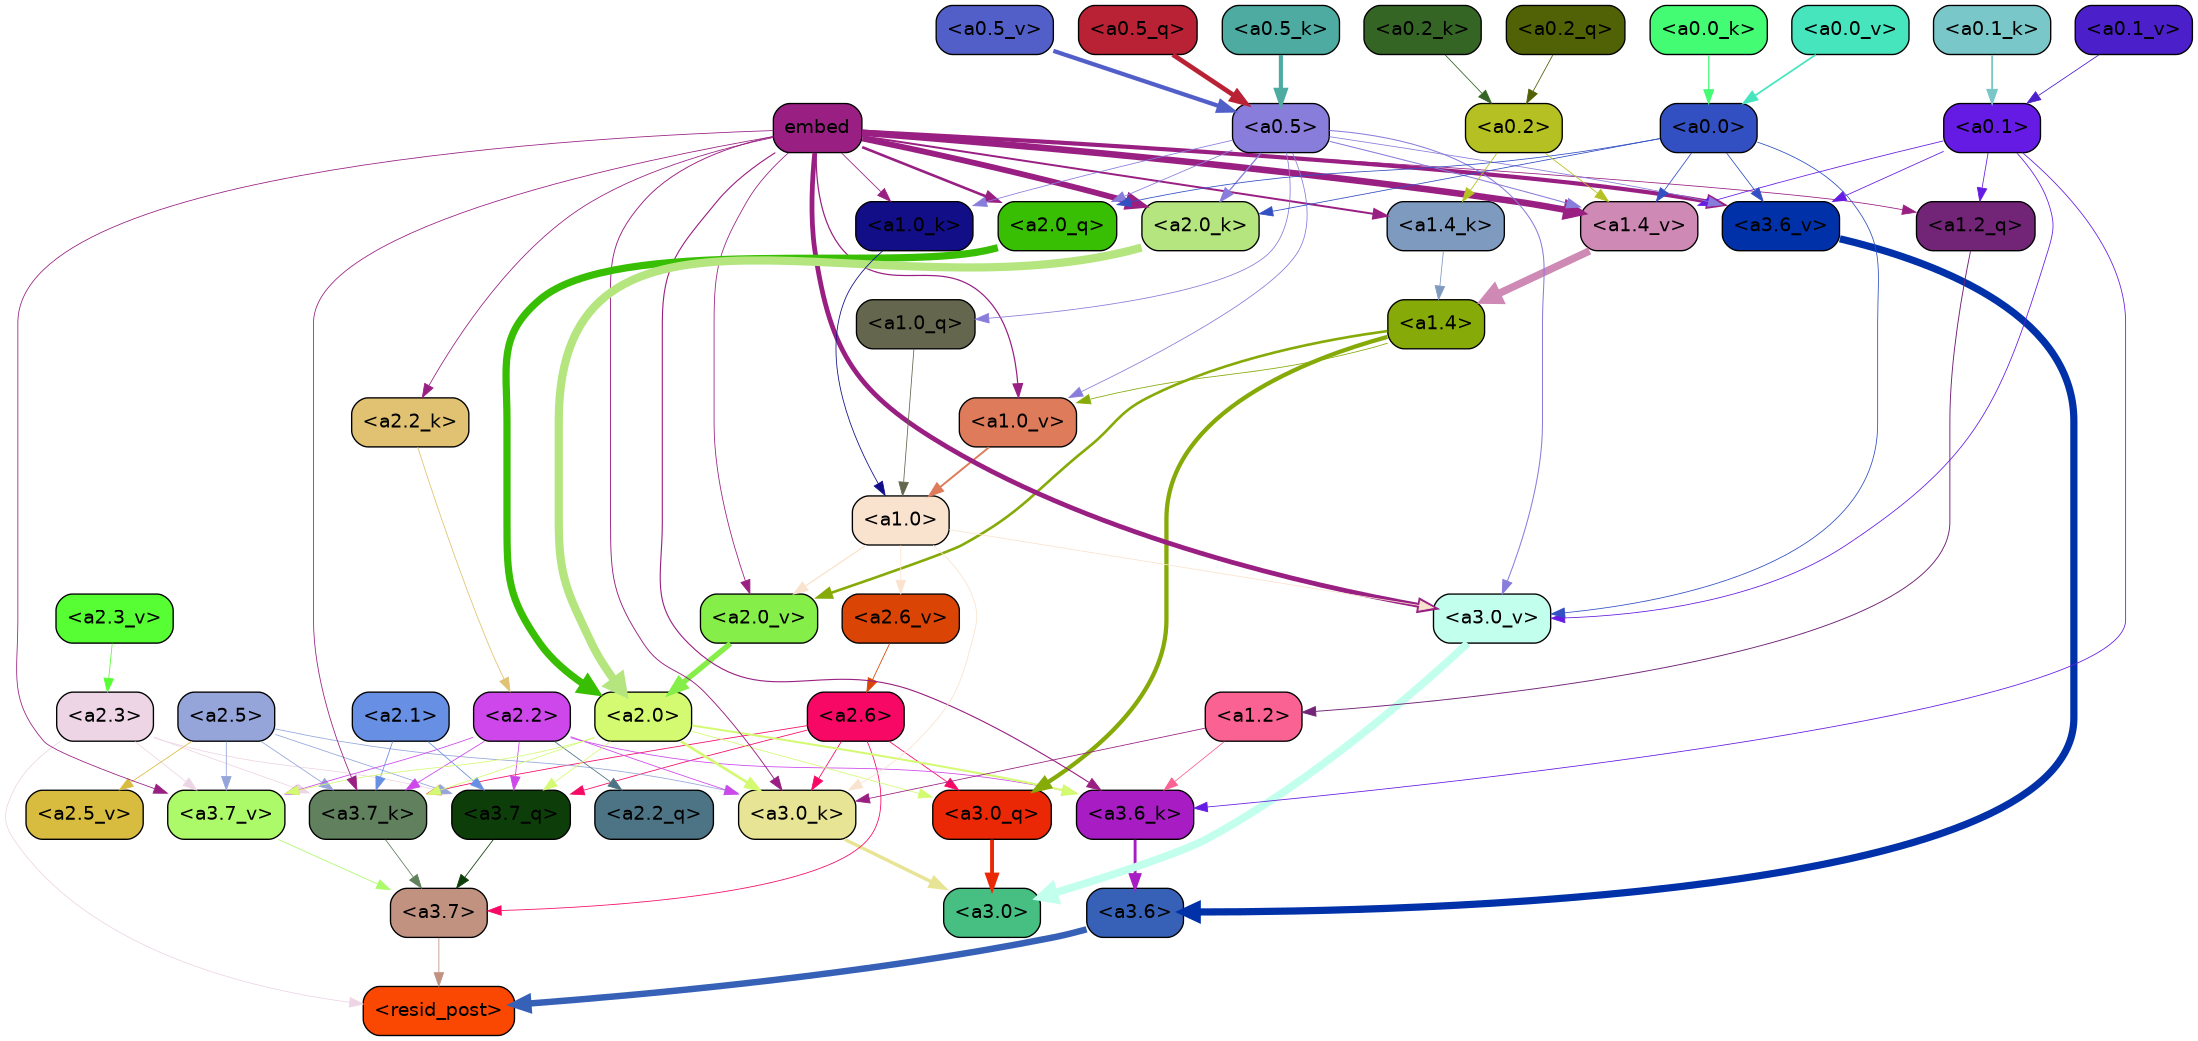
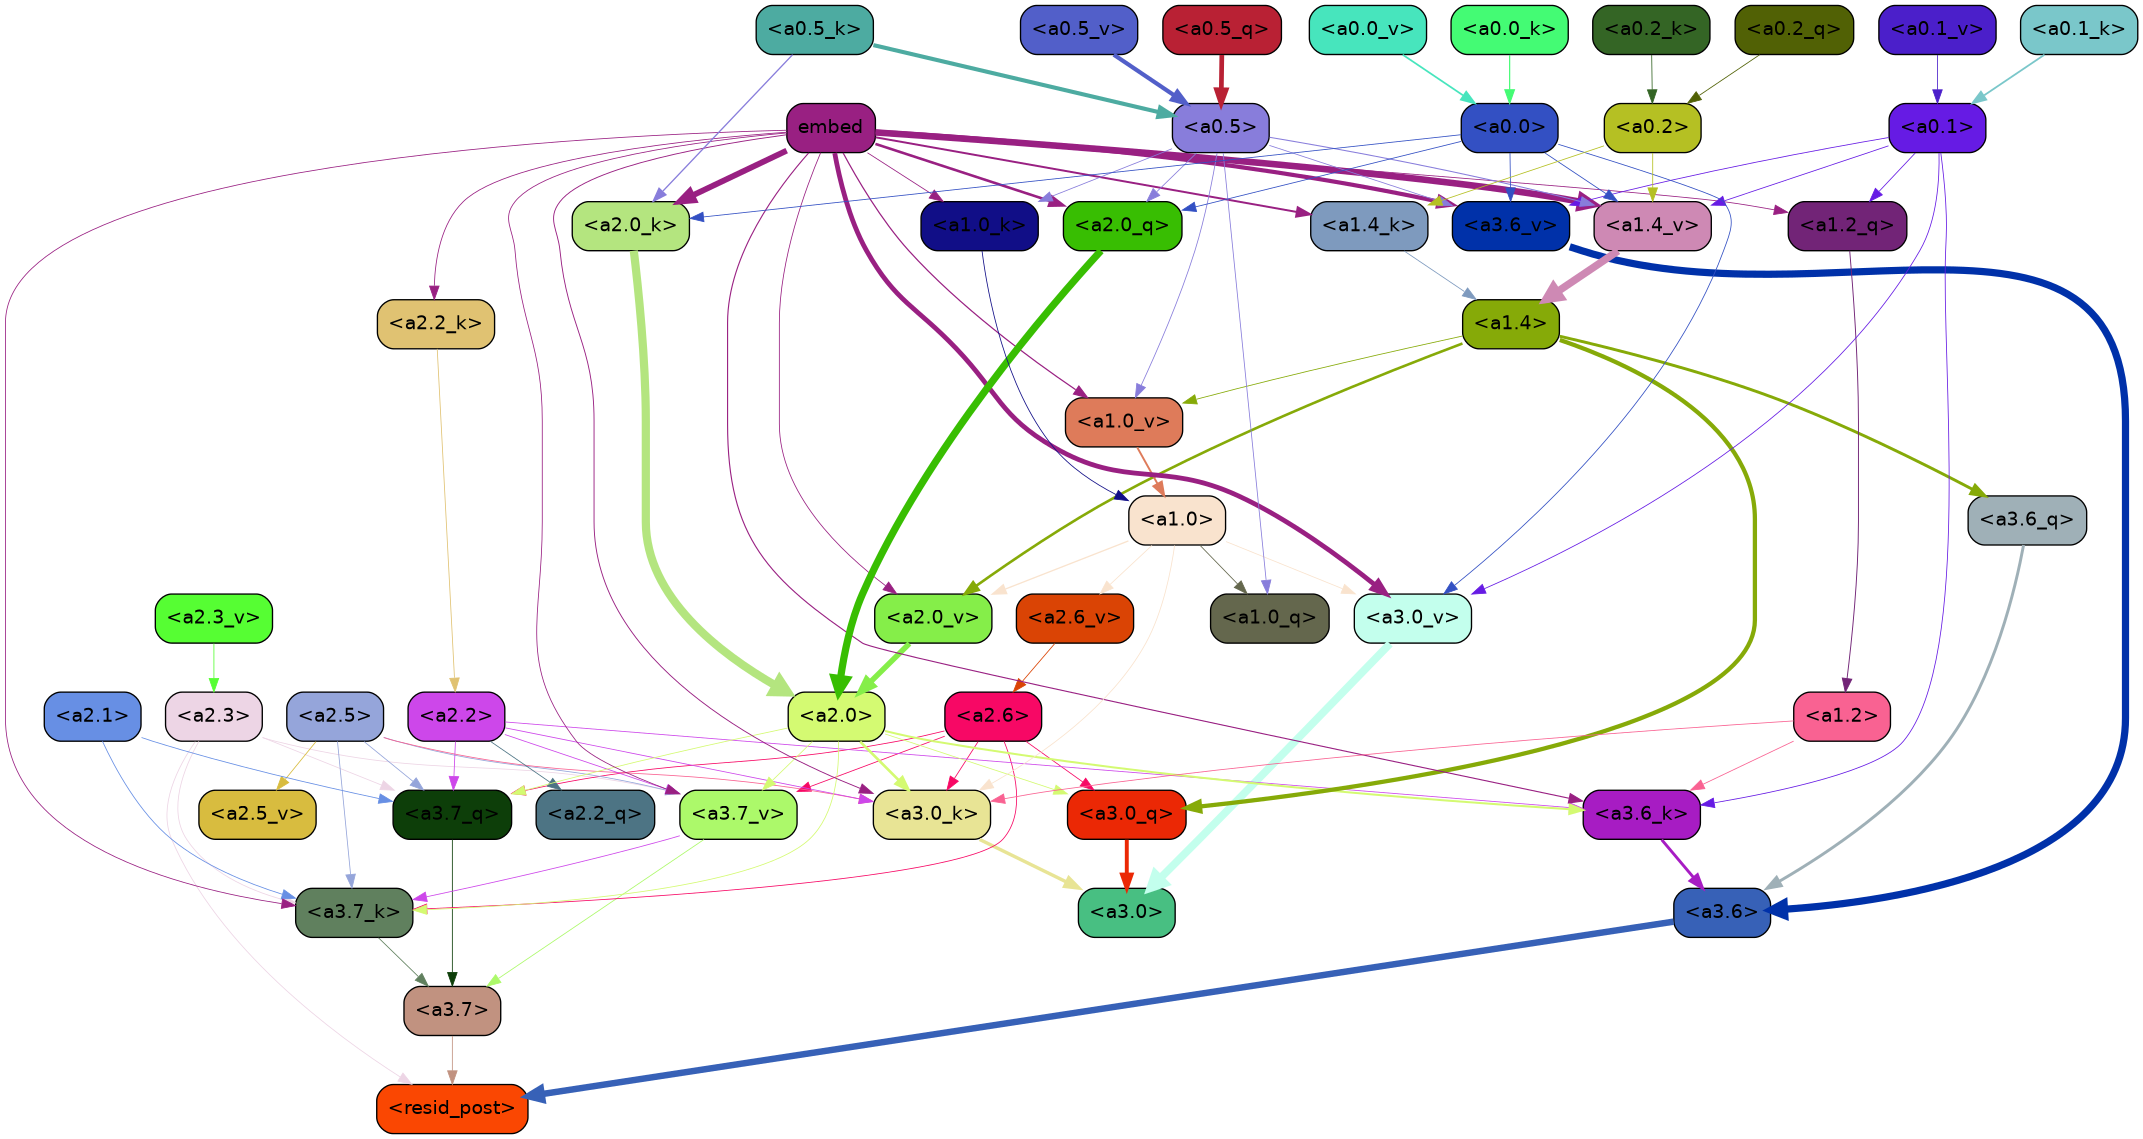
edge "<a0.5>" -> "<a2.0_k>": now "<a0.5_k>" -> "<a2.0_k>"
edge "<a0.5>" -> "<a3.0_v>": removed
edge "<a1.0_q>" -> "<a1.0>": reversed
node "<a3.6_q>": added
edge "<a2.2>" -> "<a3.7_k>": now "<a3.7_v>" -> "<a3.7_k>"
edge "<a1.2>" -> "<a3.0_k>": color #992082 -> #f96292
edge "<a2.5>" -> "<a3.0_k>": color #95a5da -> #f96292
edge "<a2.6>" -> "<a3.7>": now "<a2.6>" -> "<a3.7_v>"
